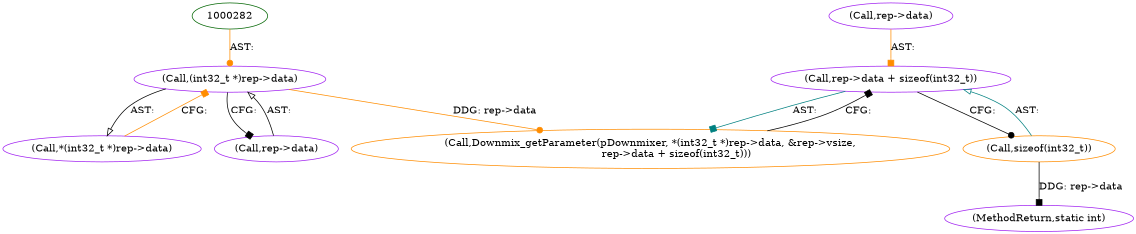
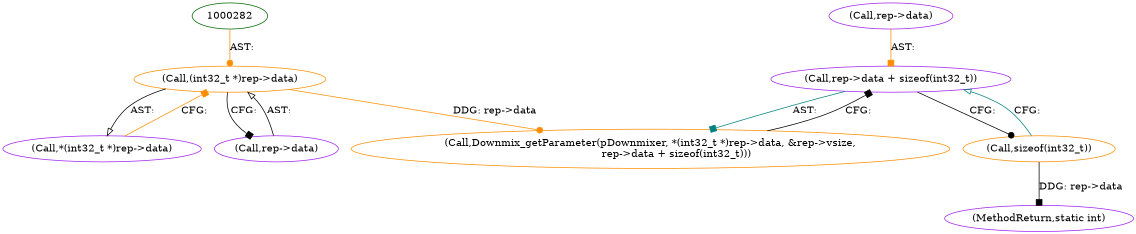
node "(Call,(int32_t *)rep->data)": color purple -> darkorange
edge "(Call,sizeof(int32_t))" -> "(Call,rep->data + sizeof(int32_t))": label "AST: " -> "CFG: "
